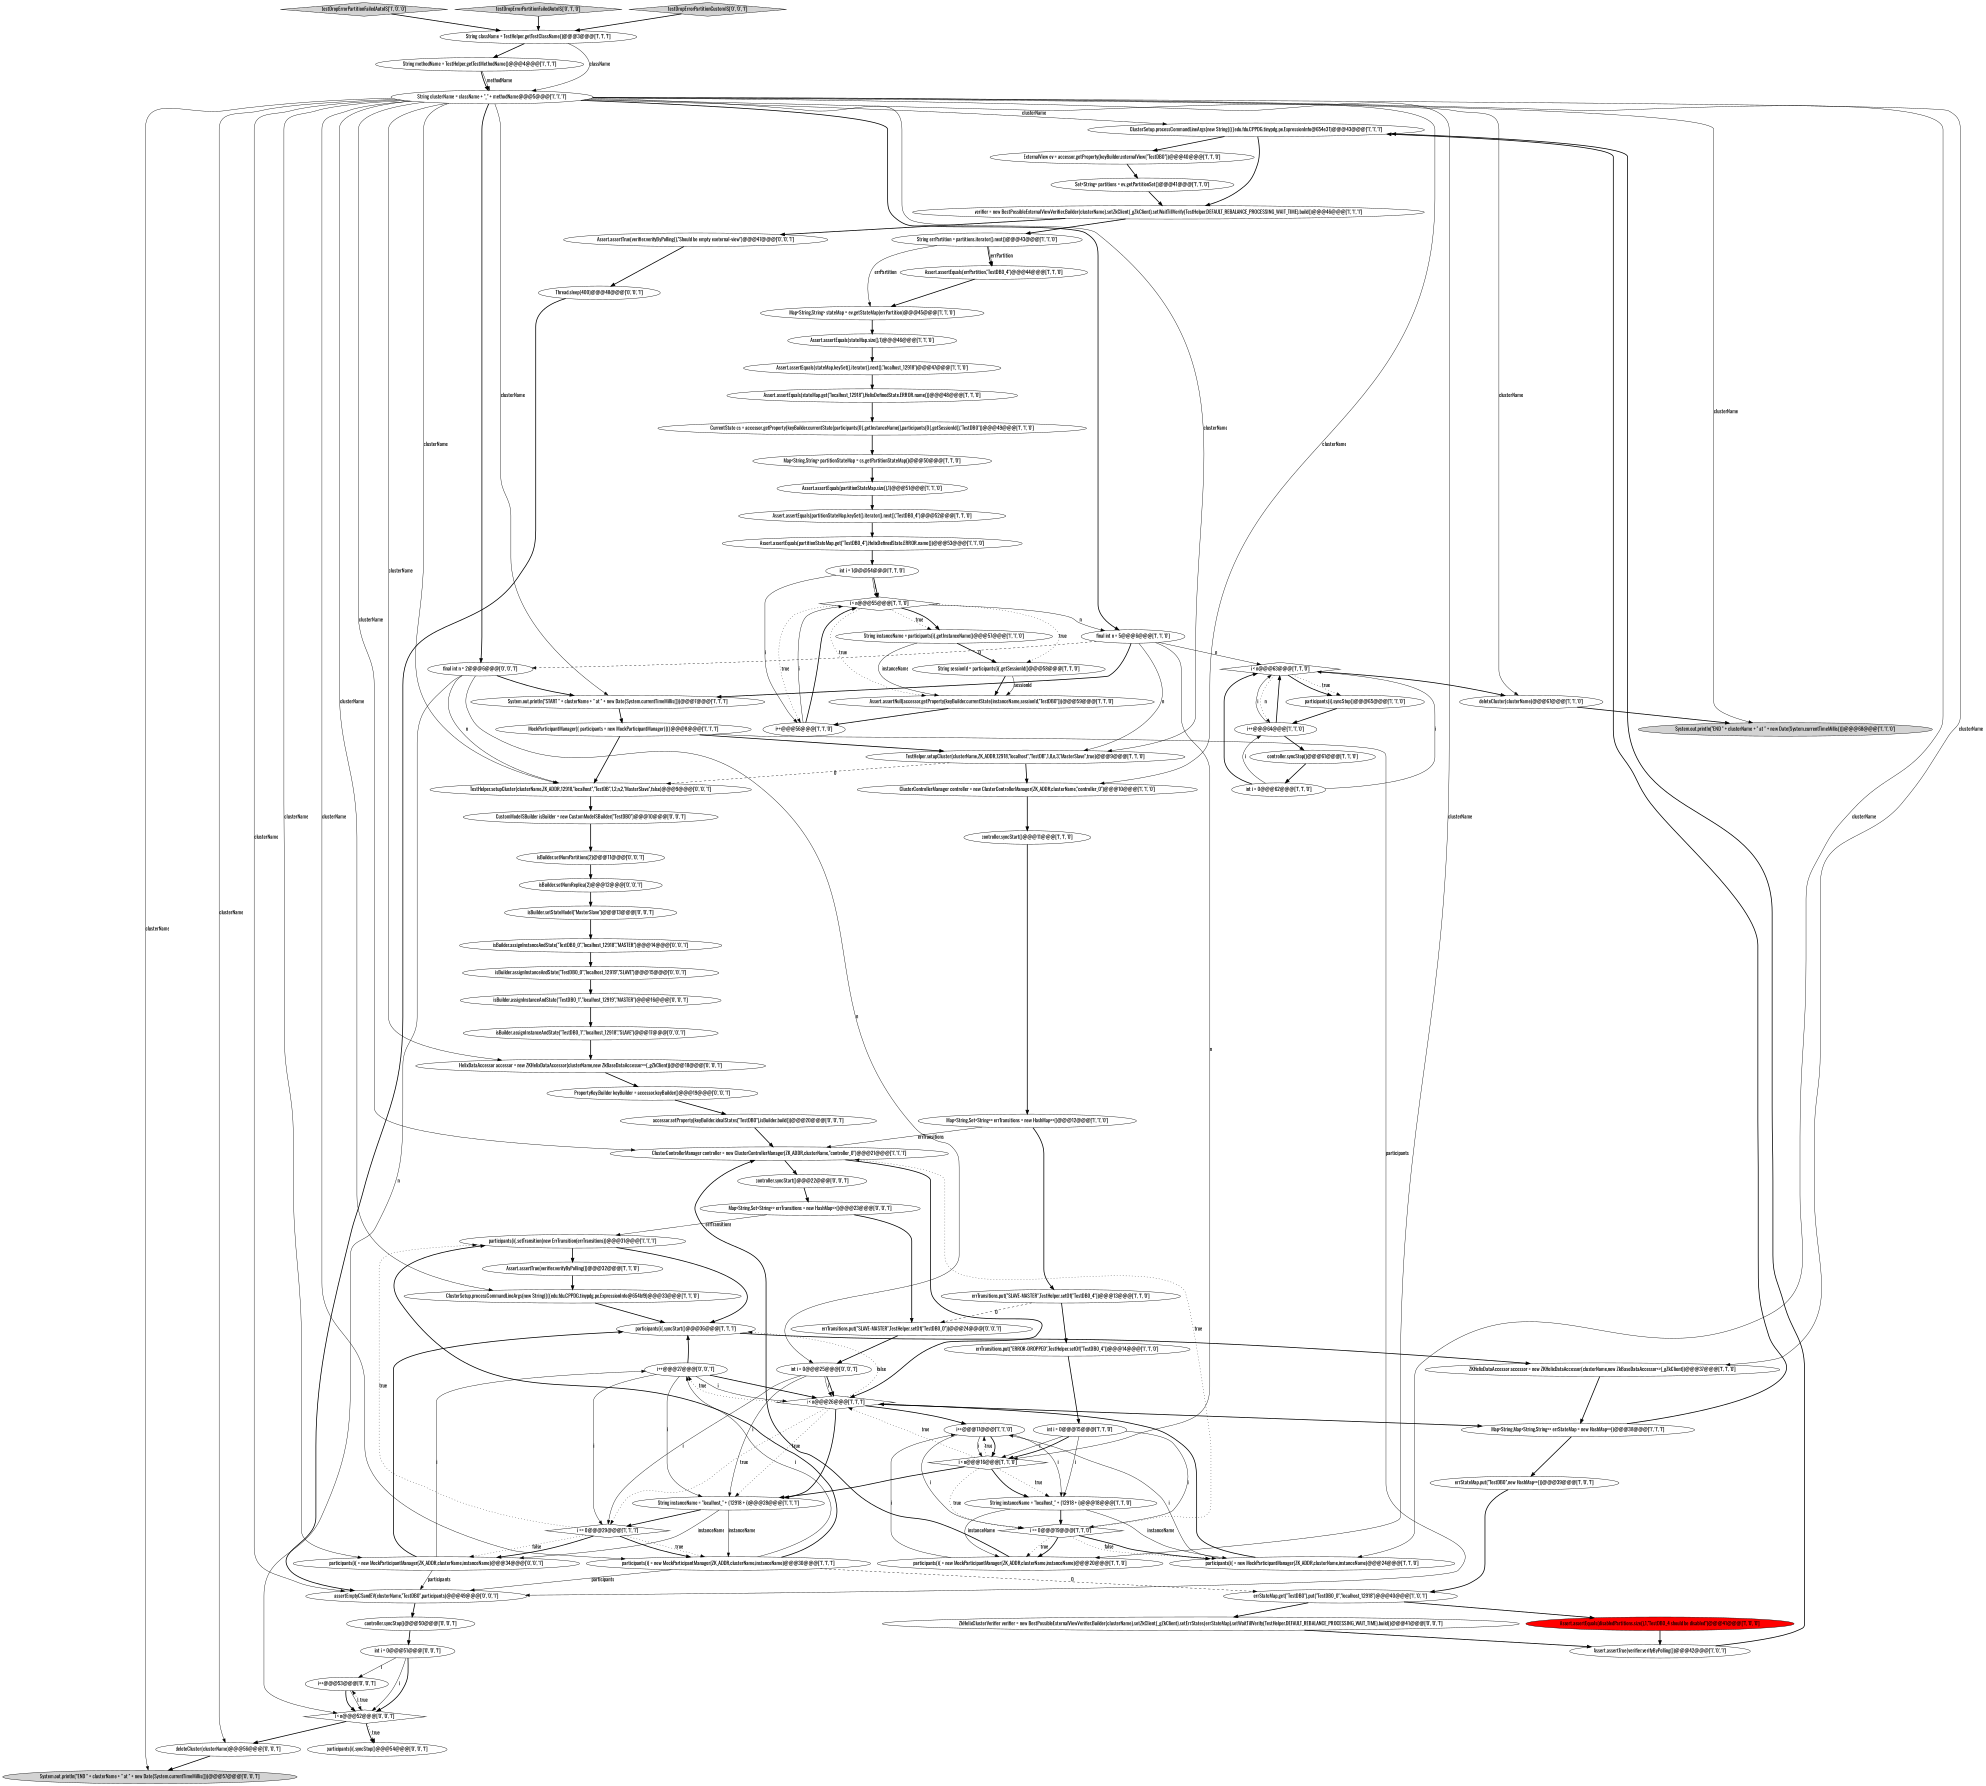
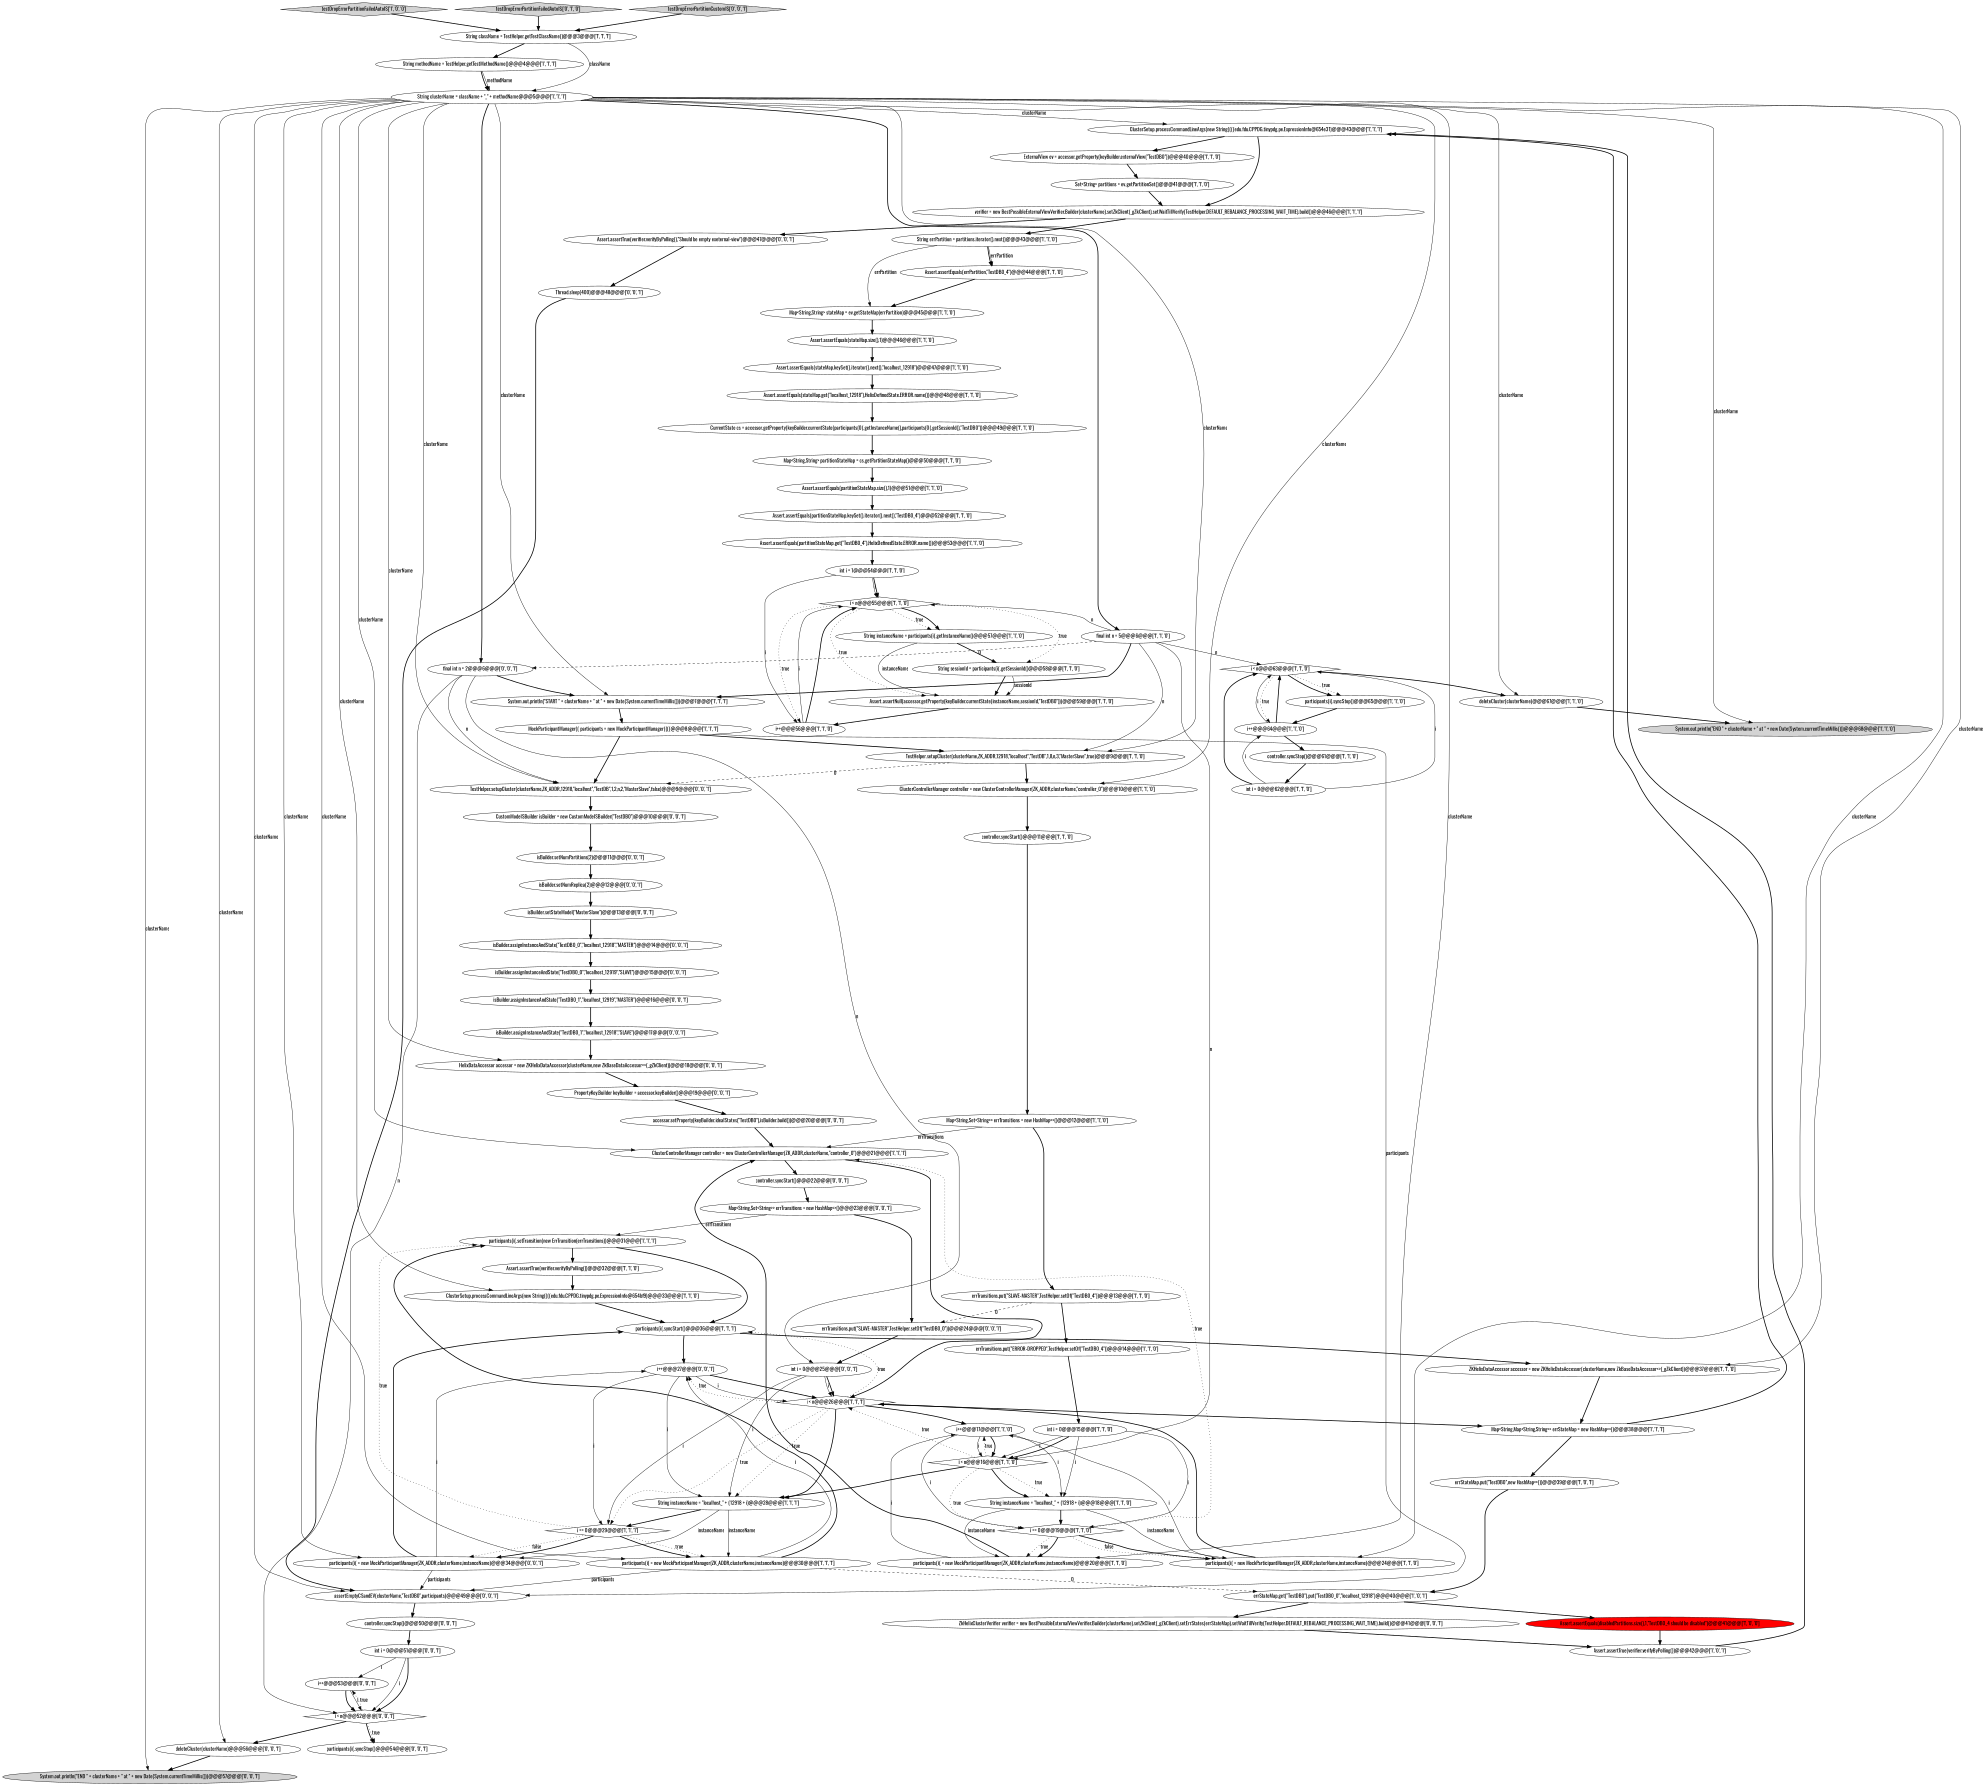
edge "i < n@@@55@@@['1', '1', '0']" -> "final int n = 5@@@6@@@['1', '1', '0']": reversed
edge "i < n@@@63@@@['1', '1', '0']" -> "i++@@@64@@@['1', '1', '0']": label "n" -> "true"
edge "i++@@@27@@@['0', '0', '1']" -> "participants(i(.syncStart()@@@36@@@['1', '1', '1']": reversed
edge "i < n@@@26@@@['1', '1', '1']" -> "participants(i(.syncStart()@@@36@@@['1', '1', '1']": label "false" -> "true"
